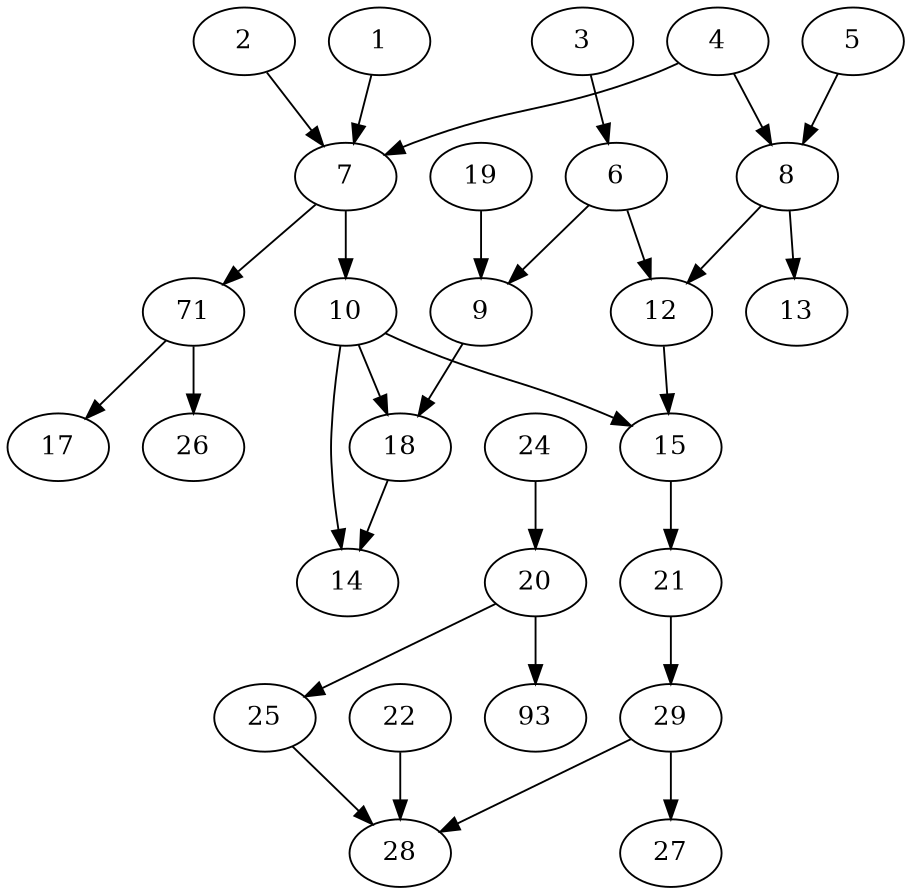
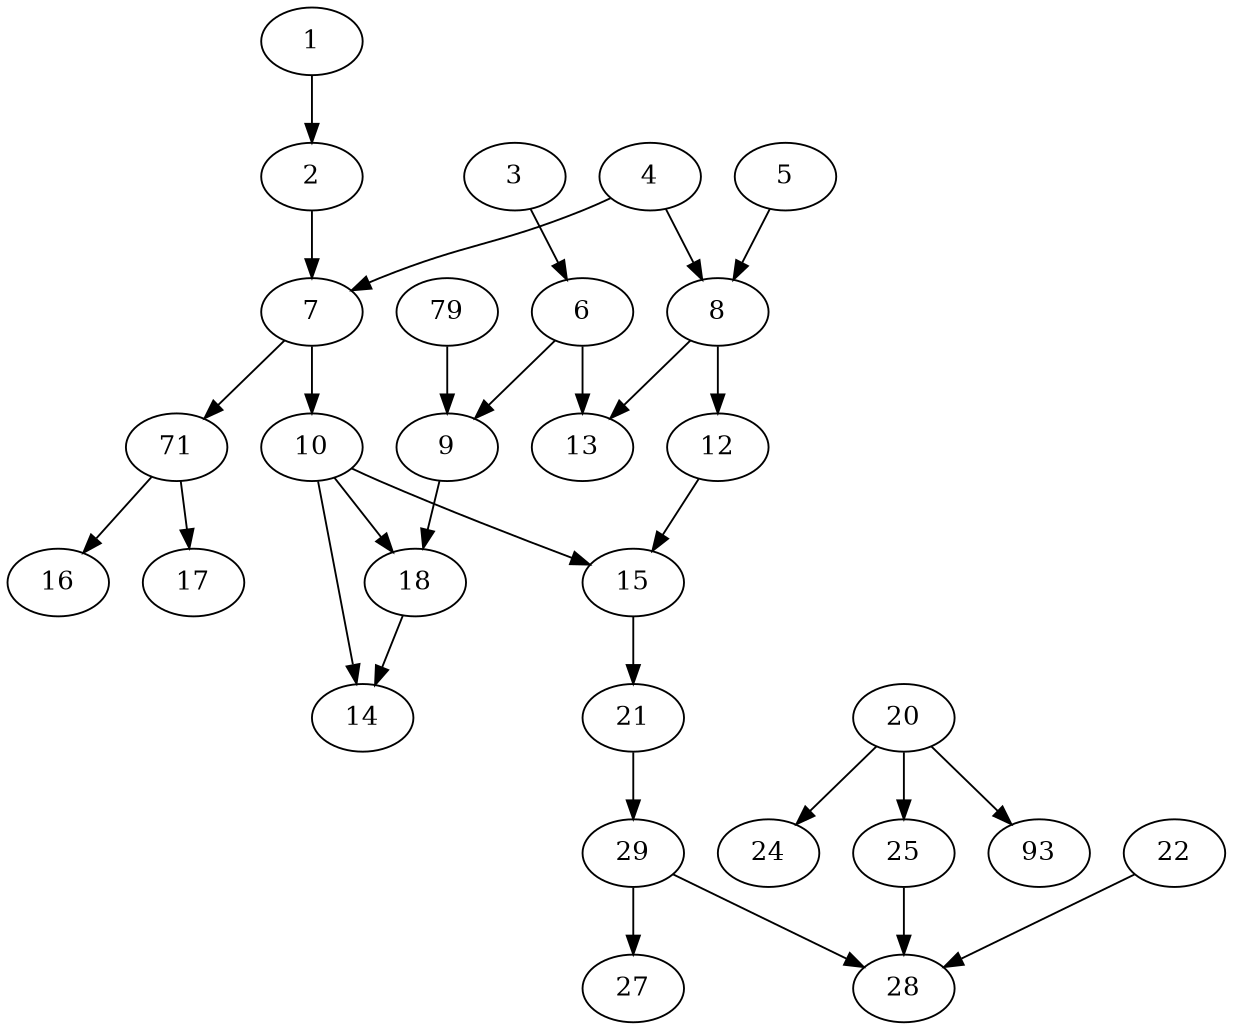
edge "1" -> "7": now "1" -> "2"
node "19": label "19" -> "79"
edge "6" -> "12": now "6" -> "13"
node "26": label "26" -> "16"
edge "24" -> "20": reversed
